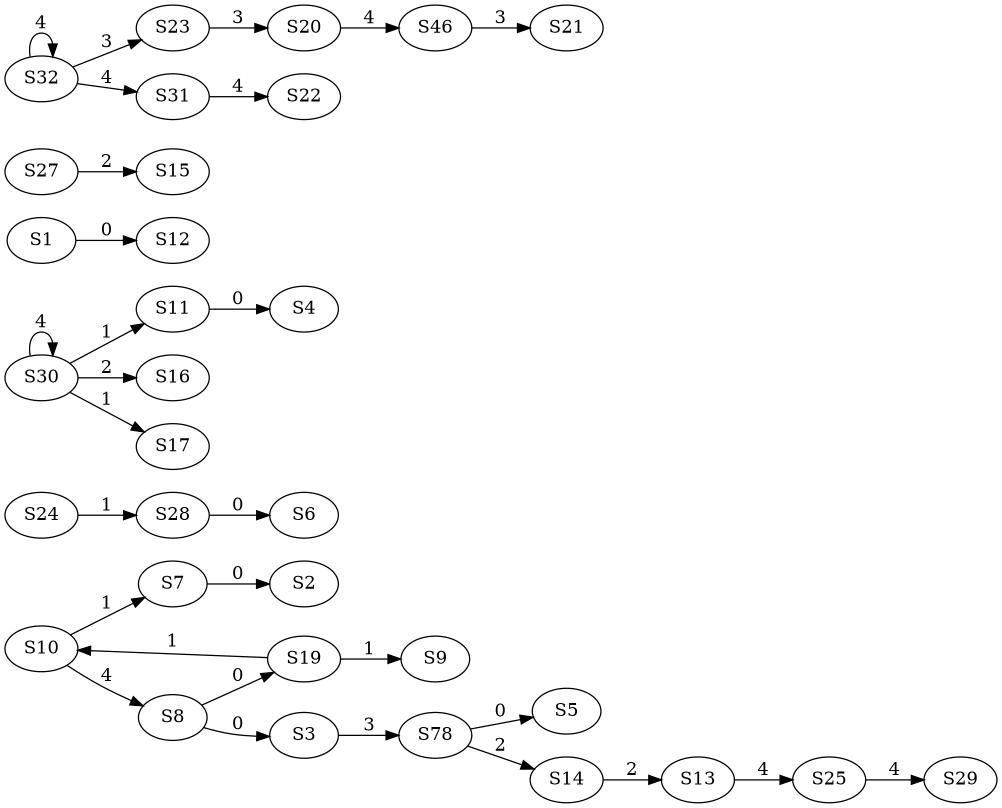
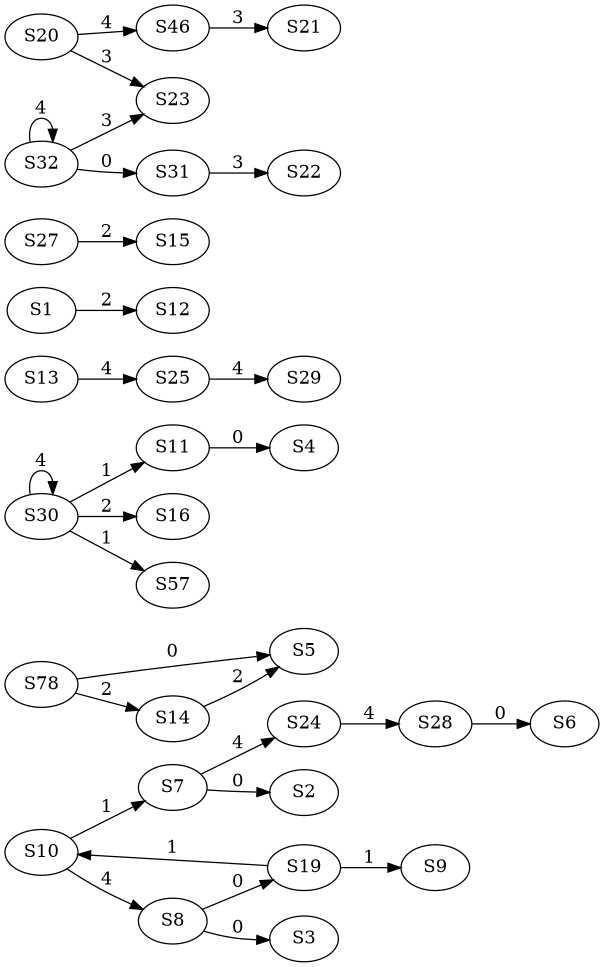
edge "S23" -> "S20": reversed
edge "S32" -> "S31": label "4" -> "0"
edge "S31" -> "S22": label "4" -> "3"
edge "S1" -> "S12": label "0" -> "2"
node "S17": label "S17" -> "S57"
edge "S24" -> "S28": label "1" -> "4"
edge "S3" -> "S78": removed, label "3"
edge "S7" -> "S24": added, label "4"
edge "S14" -> "S13": now "S14" -> "S5"
